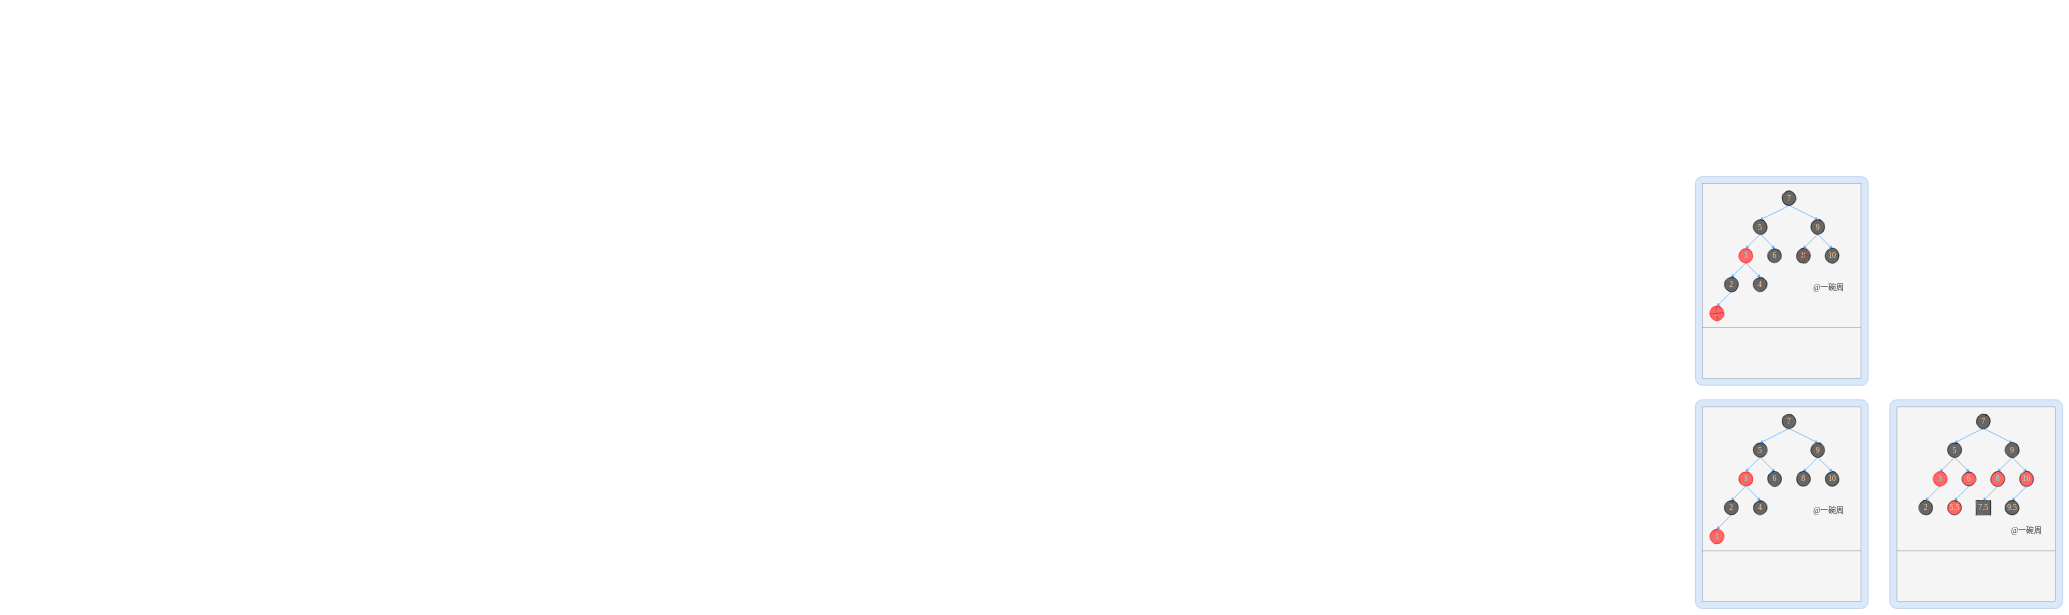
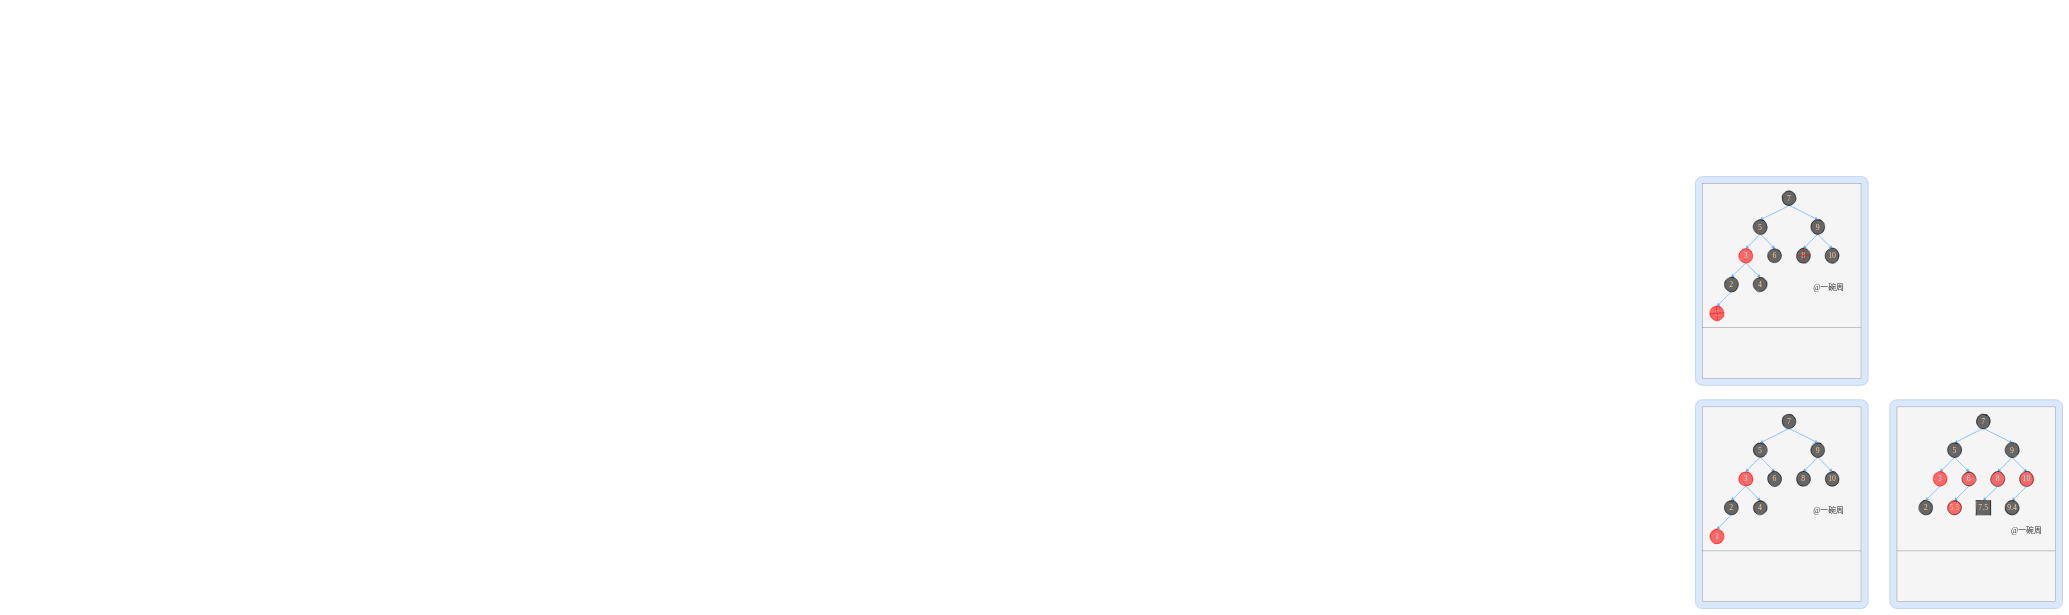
node "9.5": label "9.5" -> "9.4"
